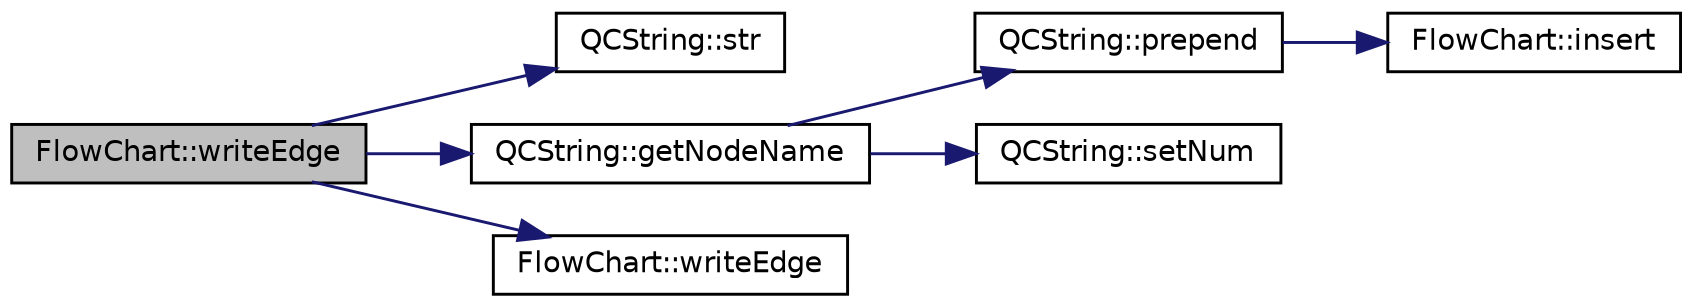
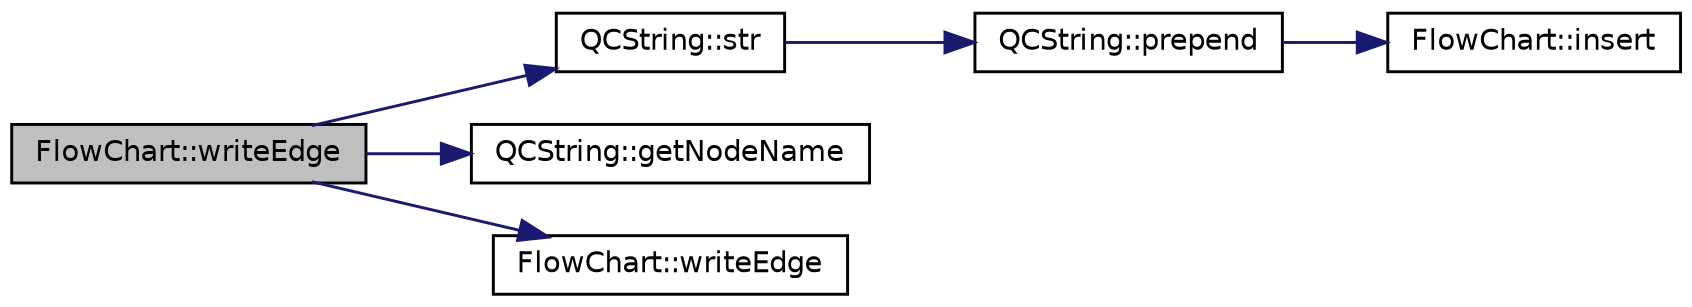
edge "QCString::getNodeName" -> "QCString::prepend": now "QCString::str" -> "QCString::prepend"
node "QCString::setNum": removed
